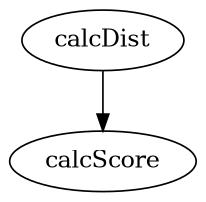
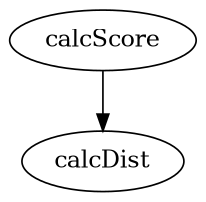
edge "calcDist" -> "calcScore": reversed
